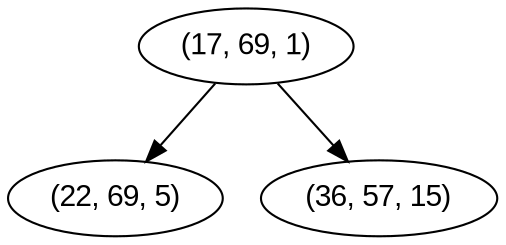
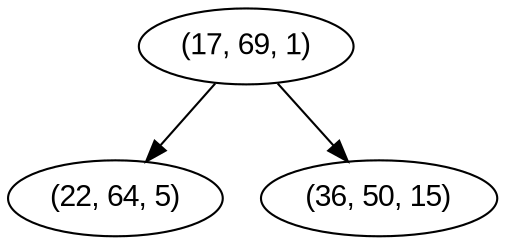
node "(22, 69, 5)": label "(22, 69, 5)" -> "(22, 64, 5)"
node "(36, 57, 15)": label "(36, 57, 15)" -> "(36, 50, 15)"
